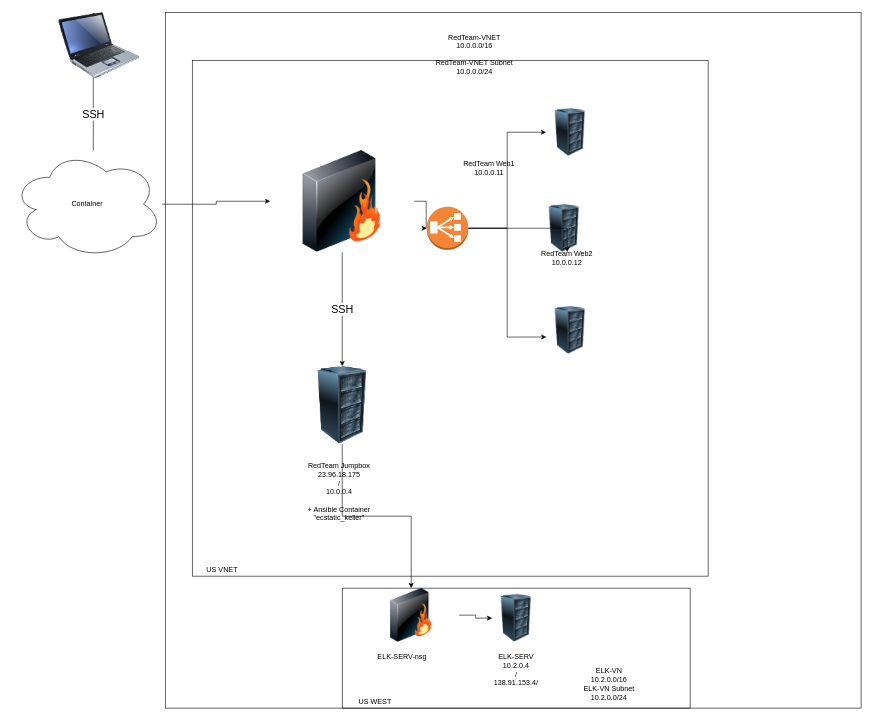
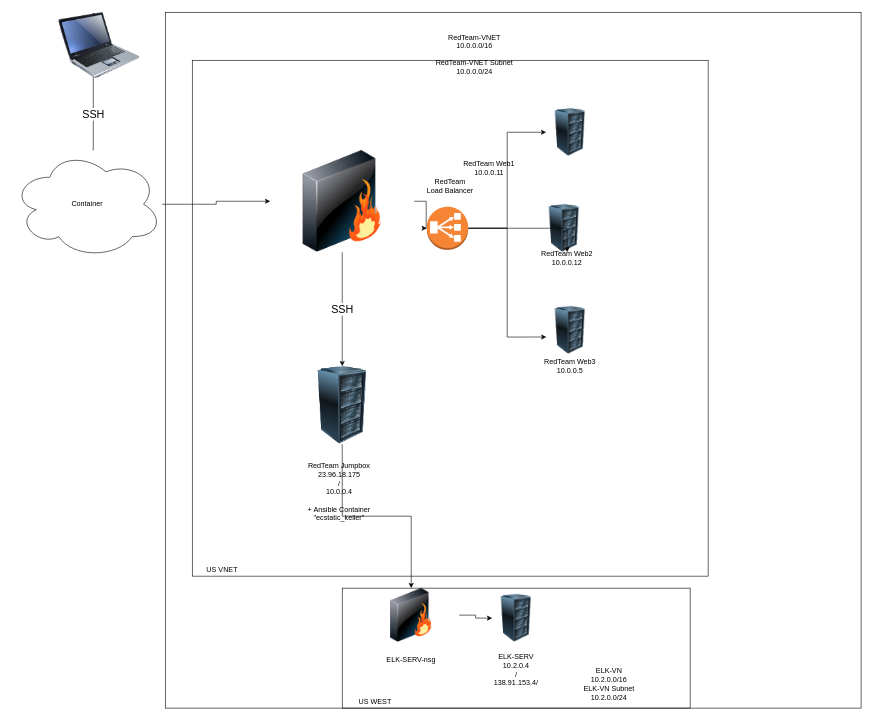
node "RedTeam Load Balancer": added
node "RedTeam Web3 10.0.0.5": added
node "ELK-SERV-nsg": moved (402, 657) -> (411, 660)
